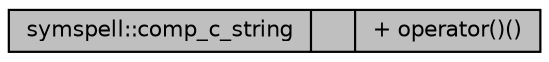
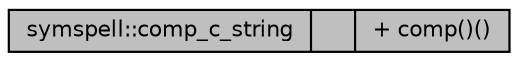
node "symspell::comp_c_string": text "+ operator()()" -> "+ comp()()"
